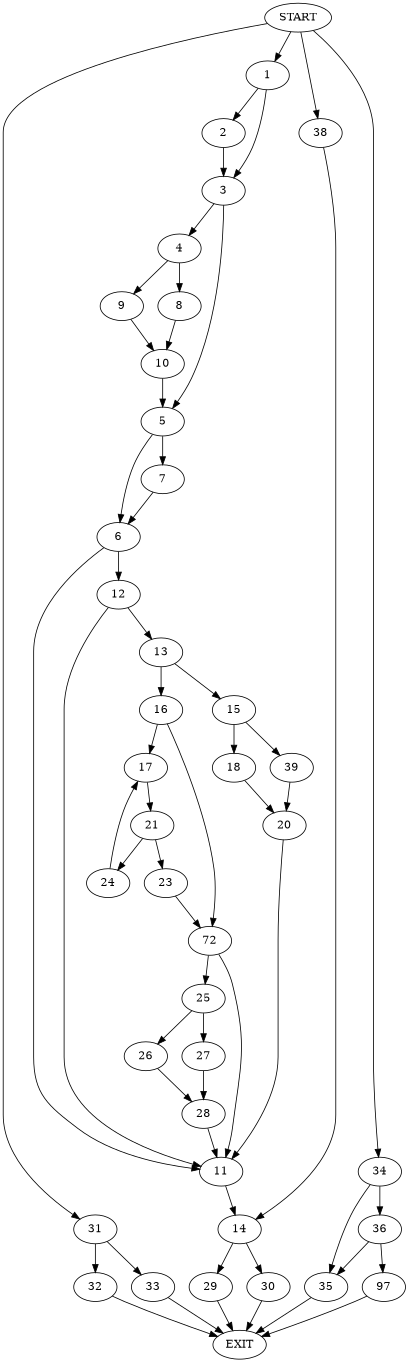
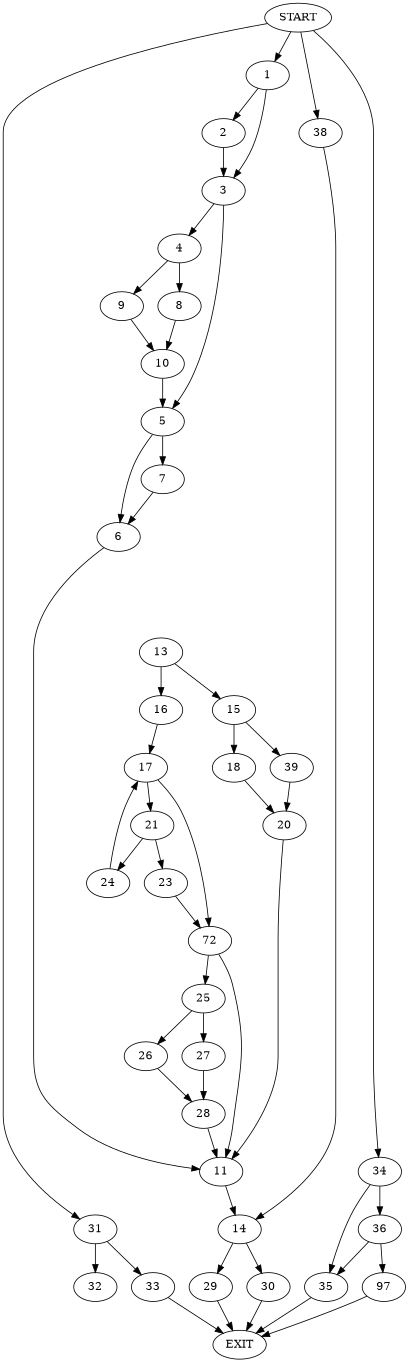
node "12": removed
edge "16" -> "72": now "17" -> "72"
edge "32" -> "EXIT": removed
